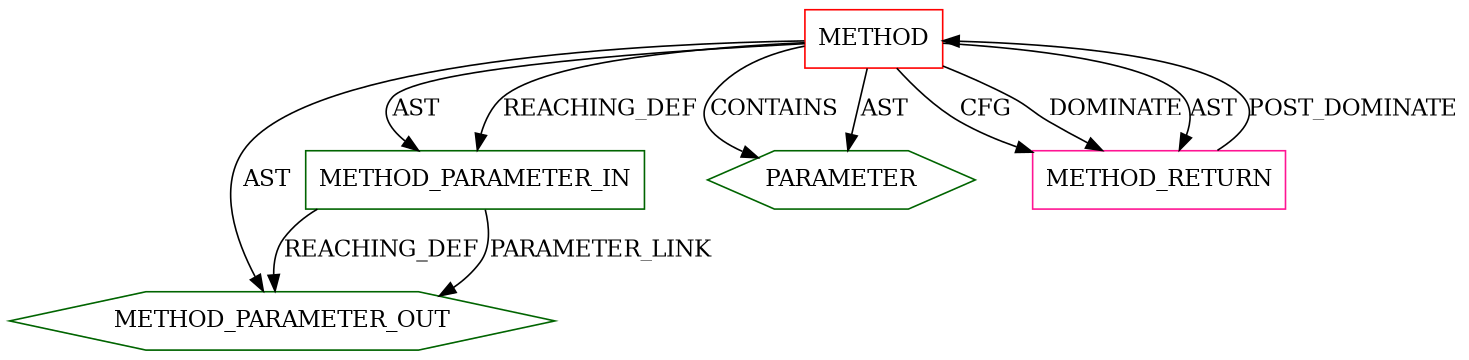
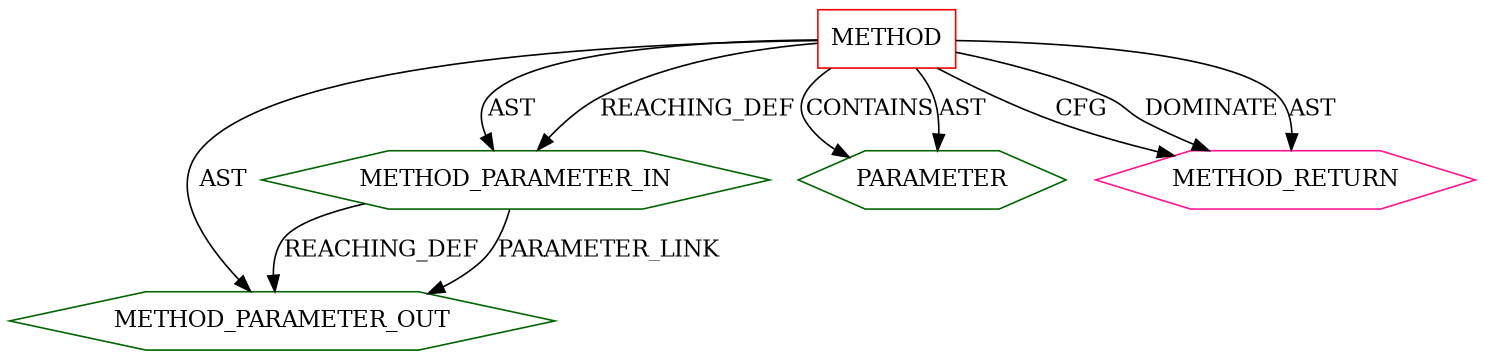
edge "METHOD_RETURN" -> "METHOD": removed, label "POST_DOMINATE"
node "METHOD_PARAMETER_IN": shape box -> hexagon
node "METHOD_RETURN": shape box -> hexagon
